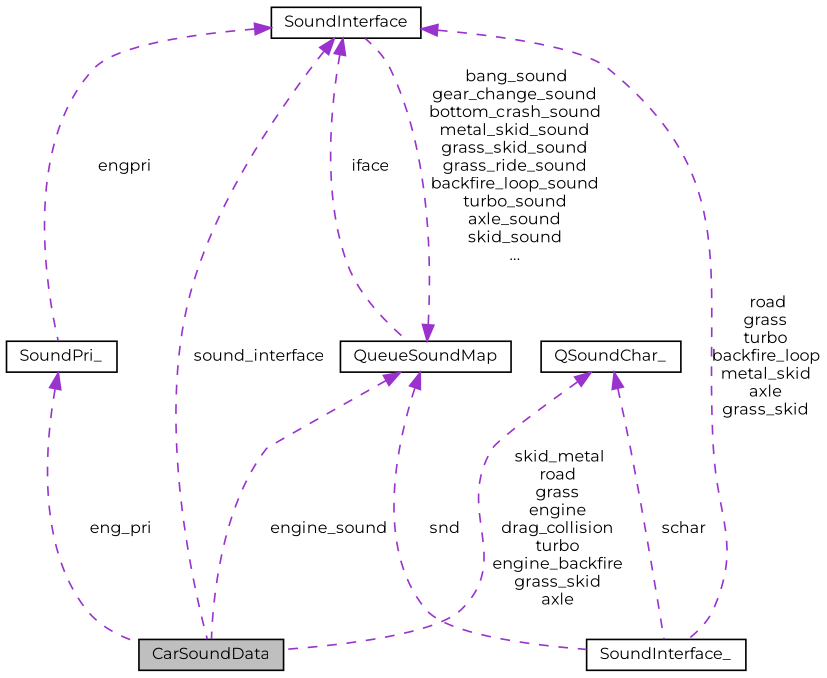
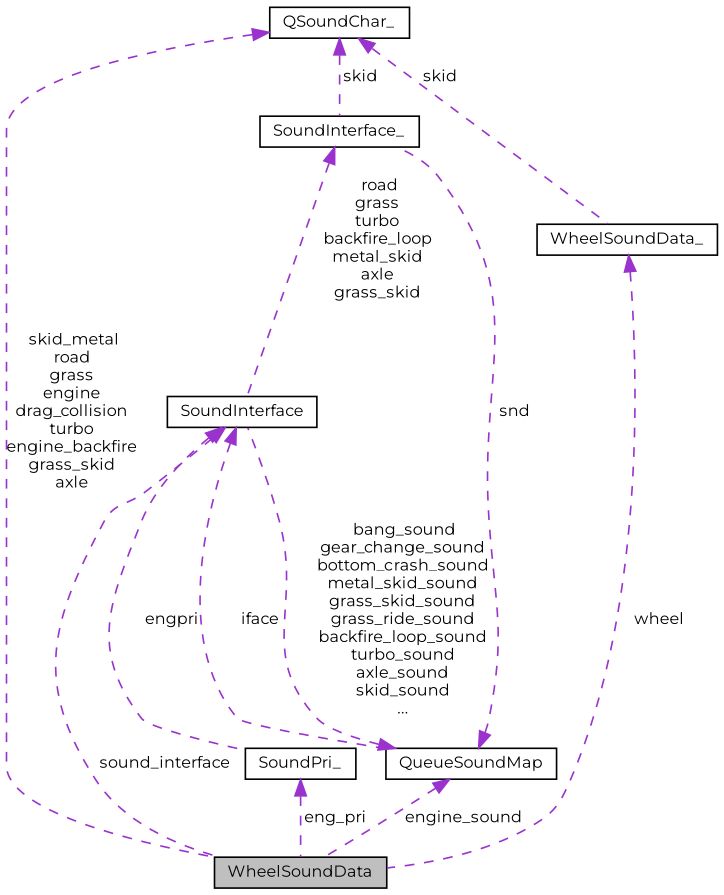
node "WheelSoundData_": added
edge "SoundInterface_" -> "SoundInterface": reversed
edge "SoundInterface_" -> "QSoundChar_": label " schar" -> " skid"
node "CarSoundData": label "CarSoundData" -> "WheelSoundData"
